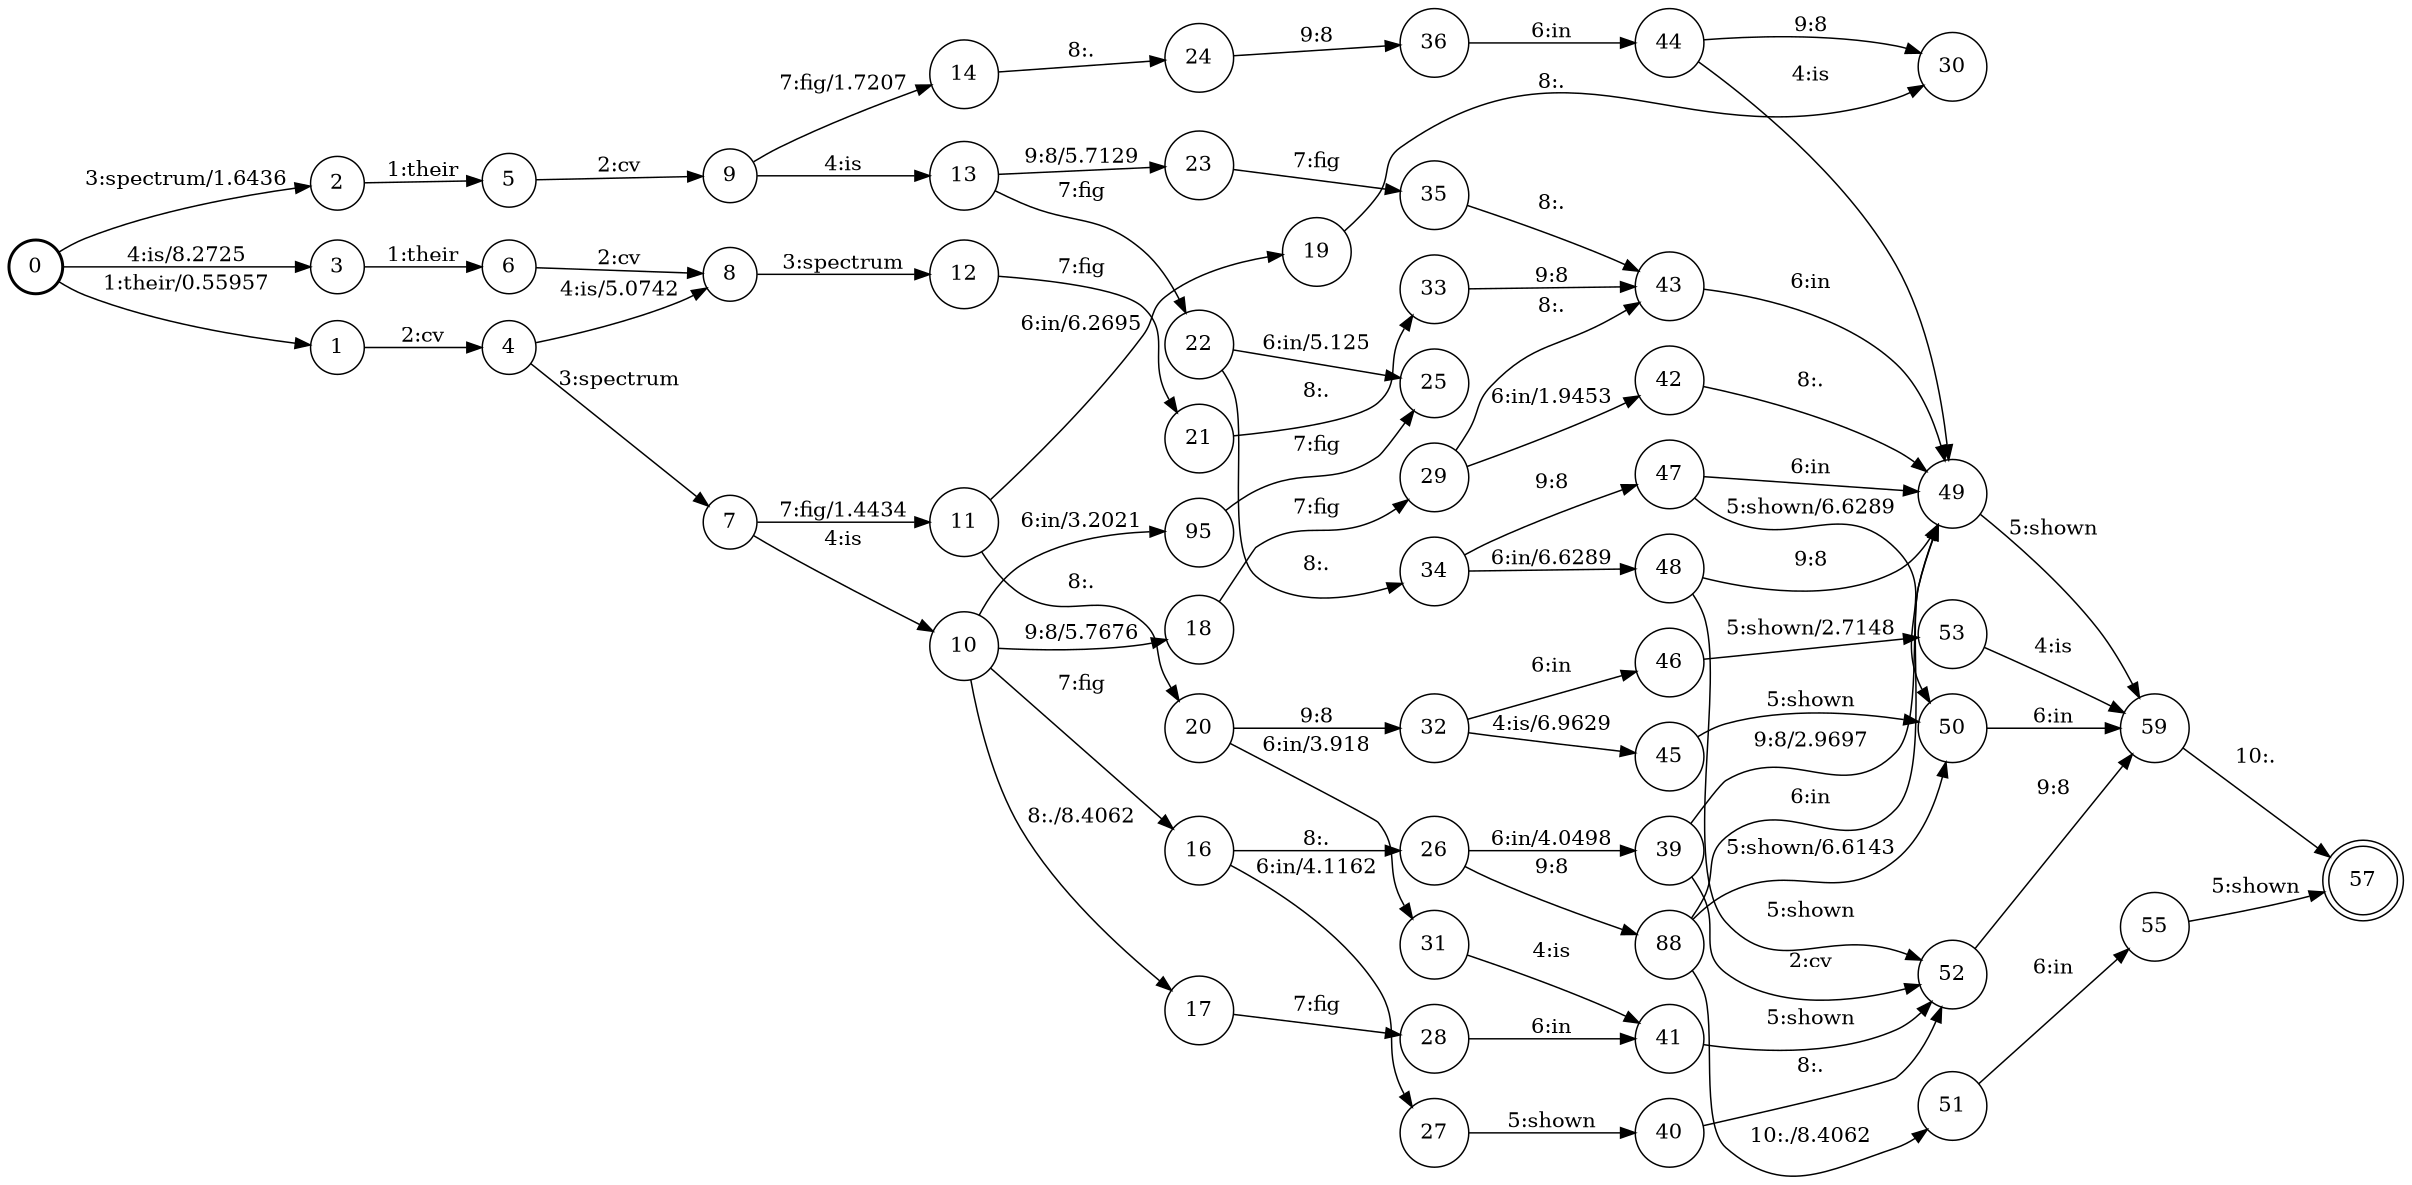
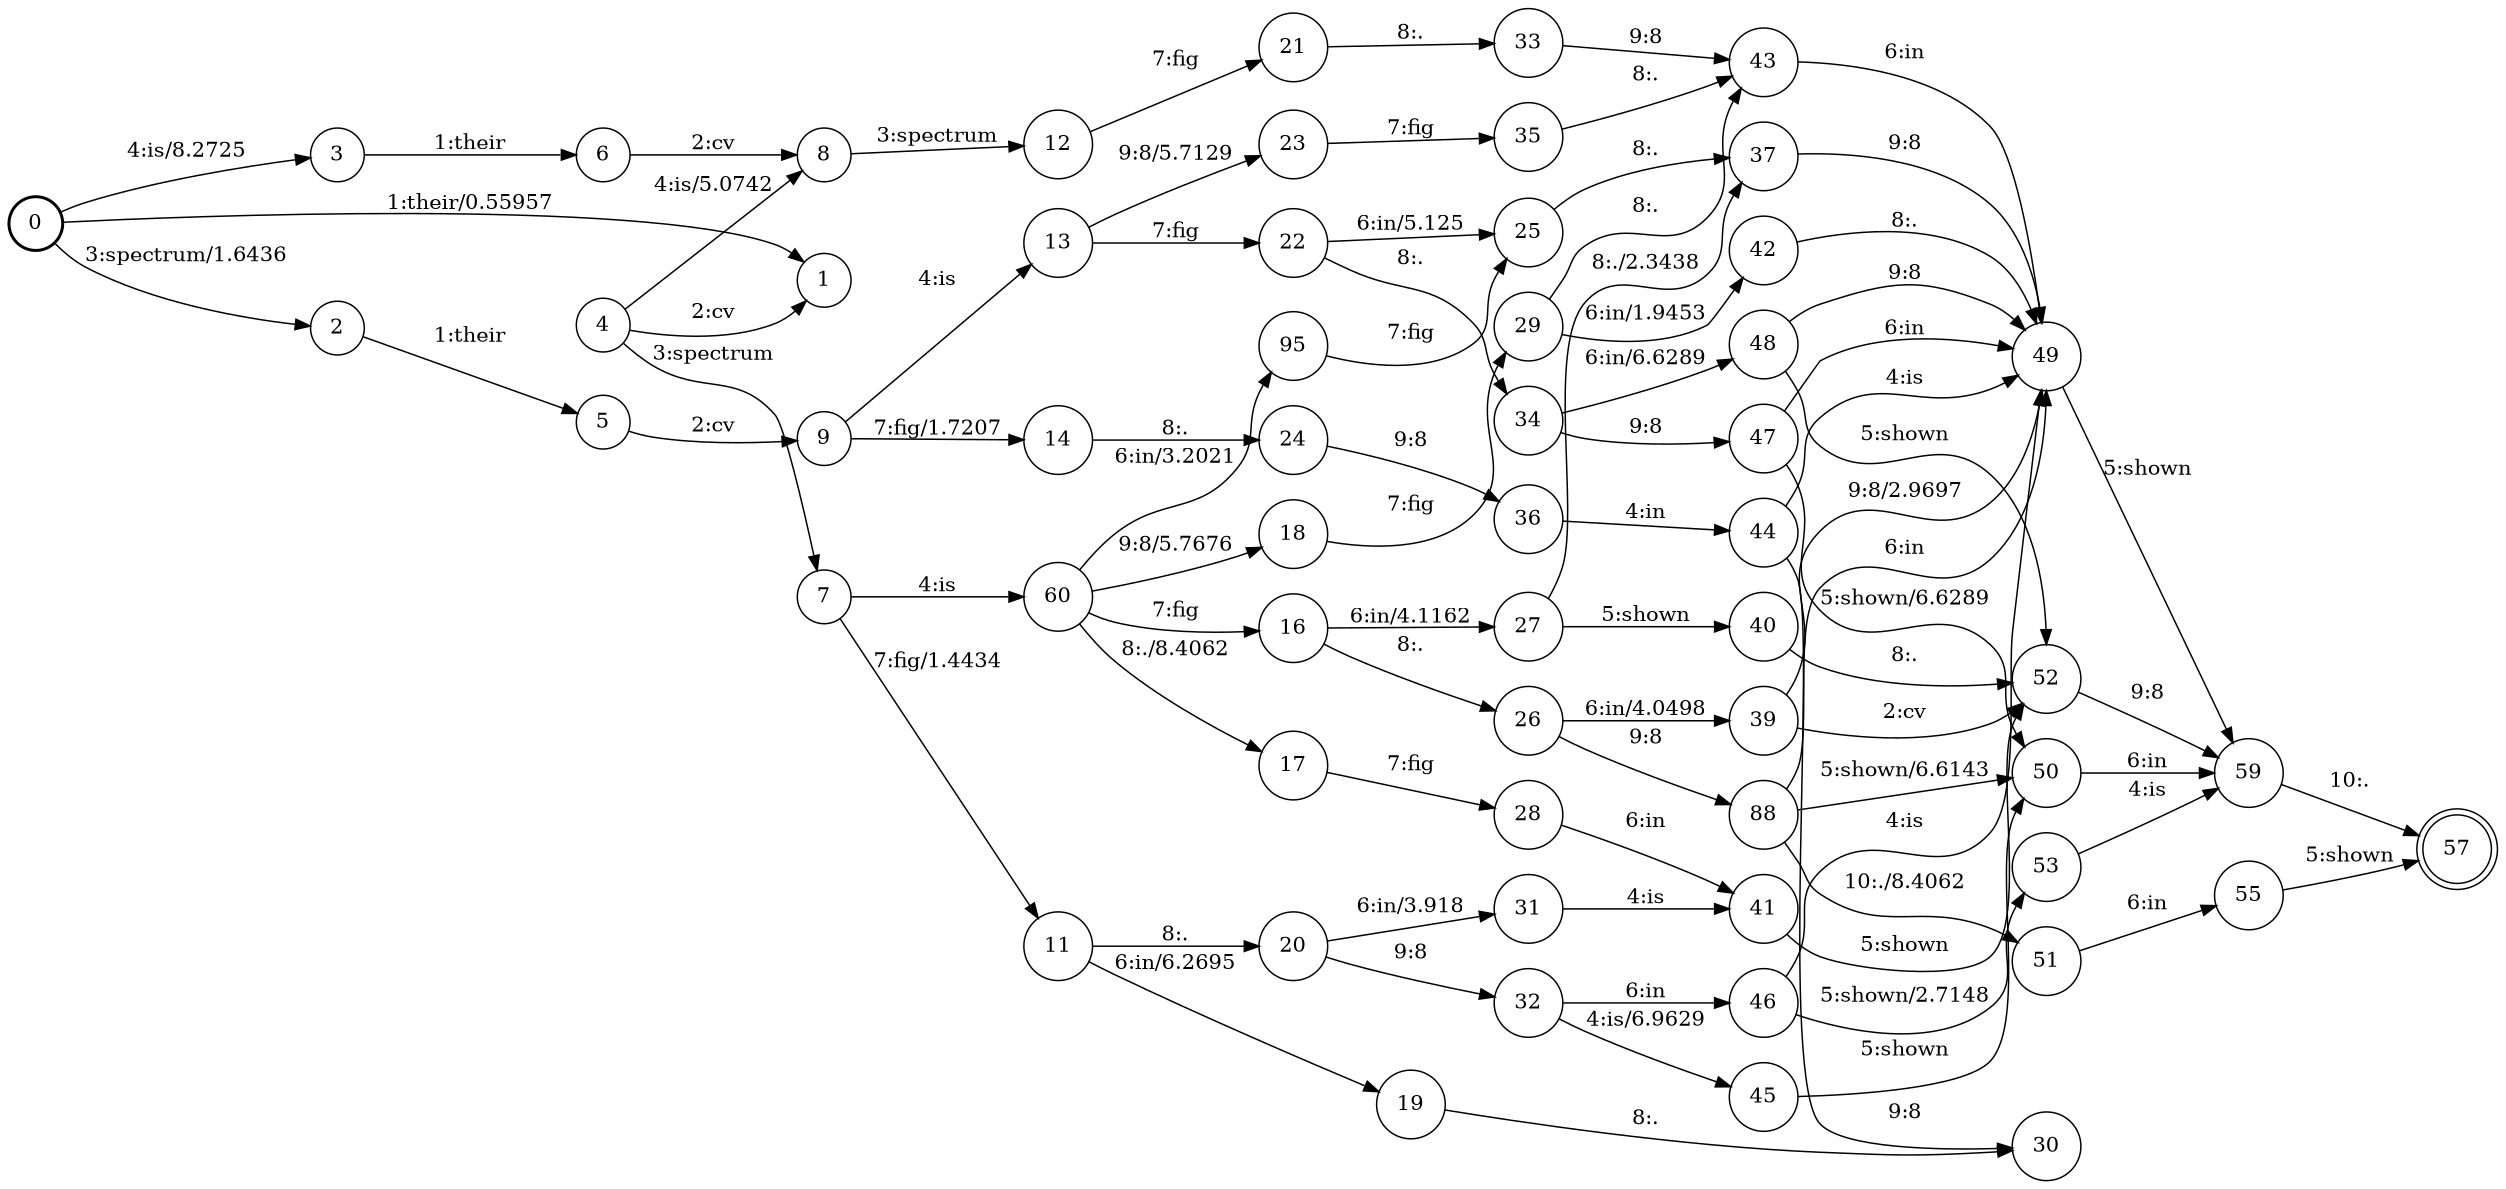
edge "36" -> "44": label "6:in" -> "4:in"
node "37": added
edge "1" -> "4": reversed
node "10": label "10" -> "60"
edge "46" -> "49": added, label "4:is"
